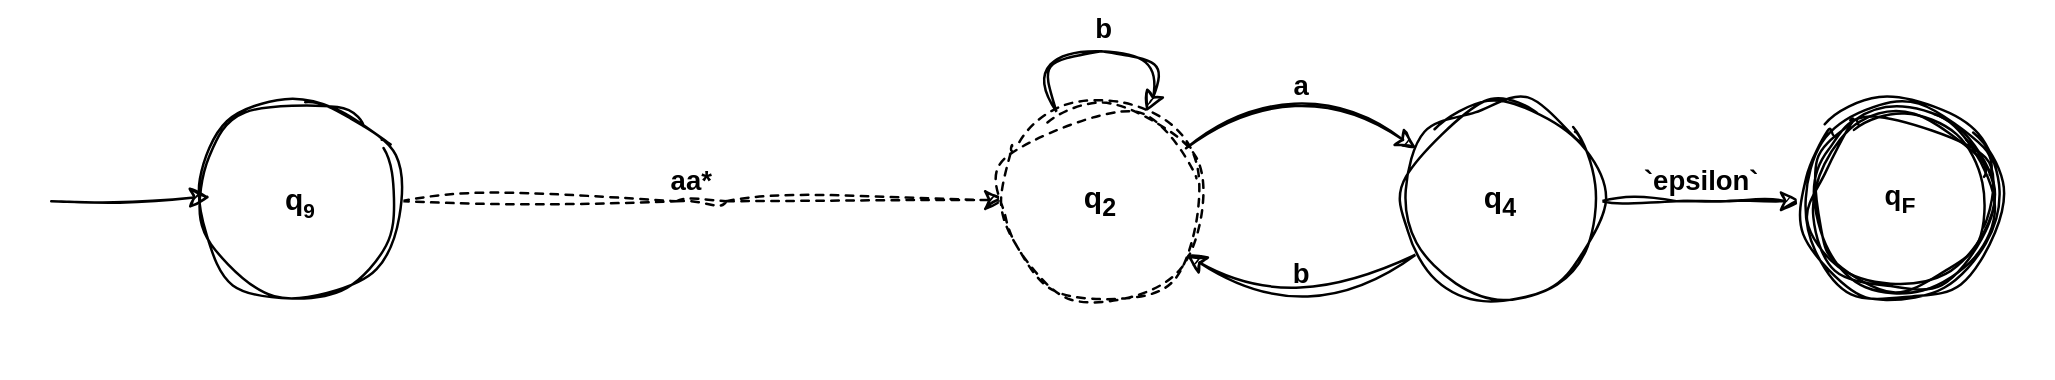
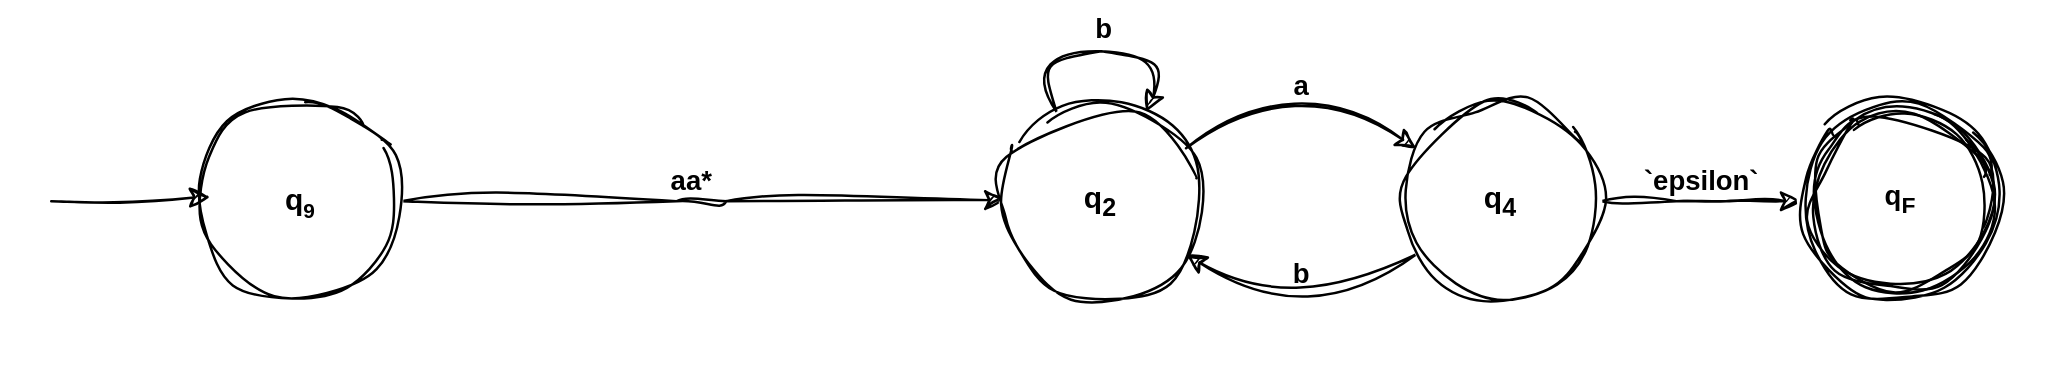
edge "q9" -> "q2": style dashed -> solid
node "q2": style dashed -> solid
